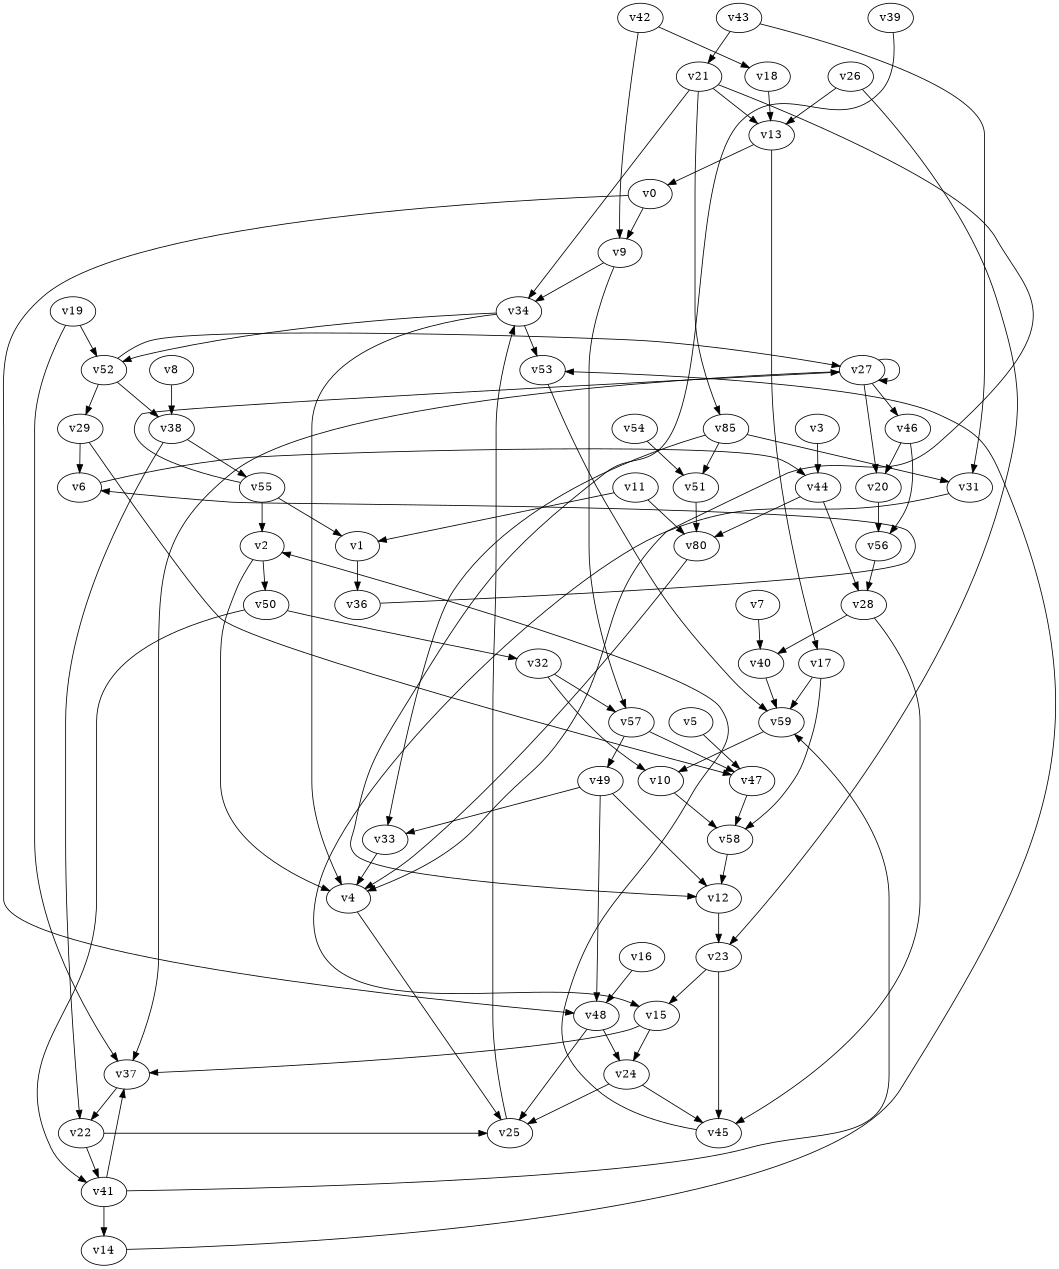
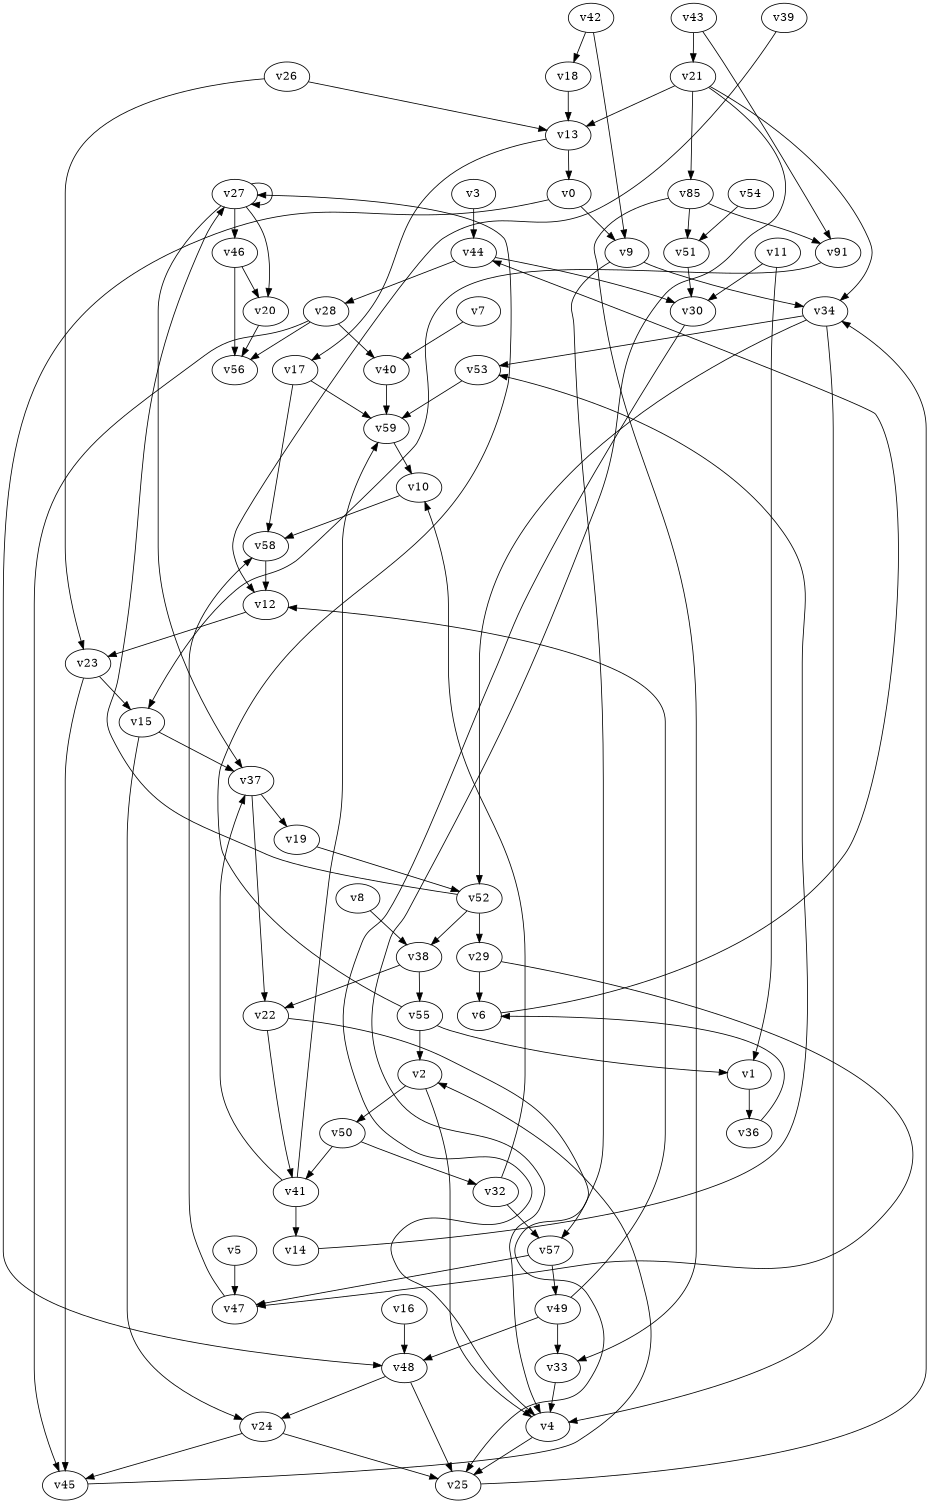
node "v31": label "v31" -> "v91"
node "v80": label "v80" -> "v30"
edge "v56" -> "v28": reversed
edge "v19" -> "v37": reversed
